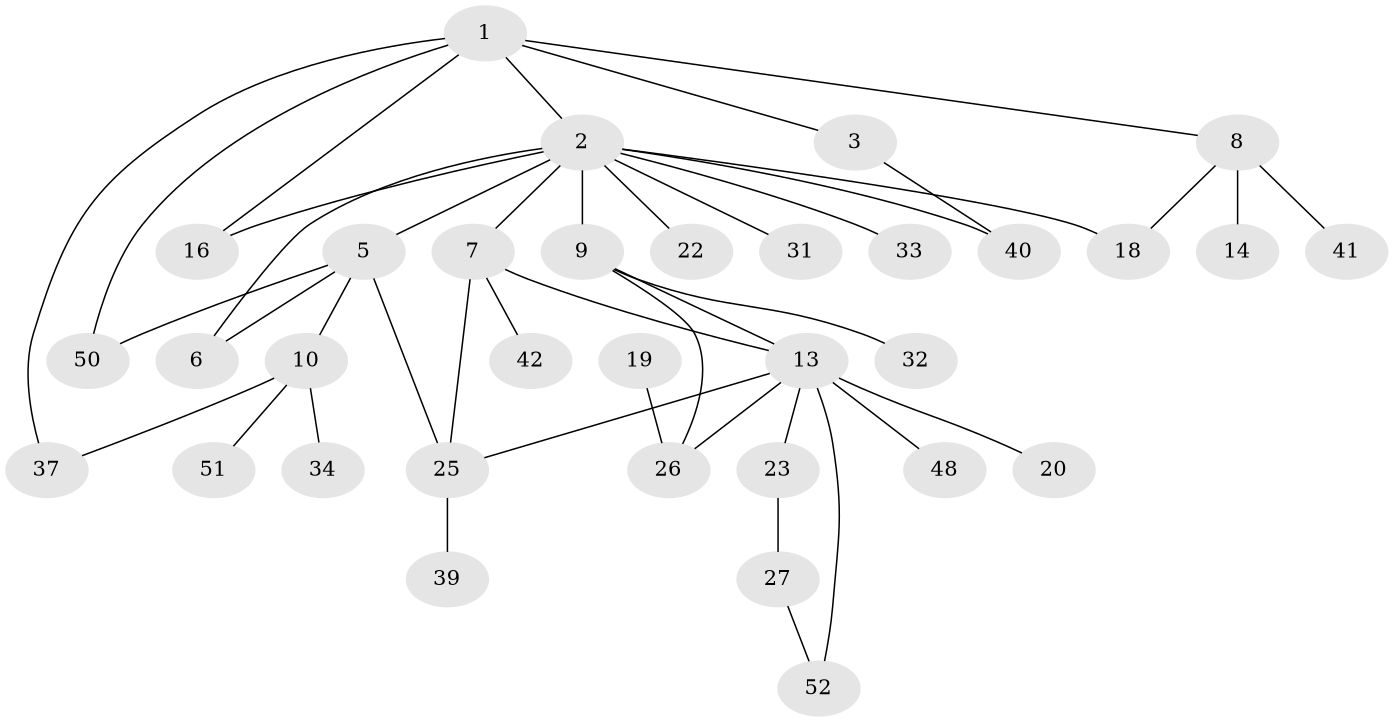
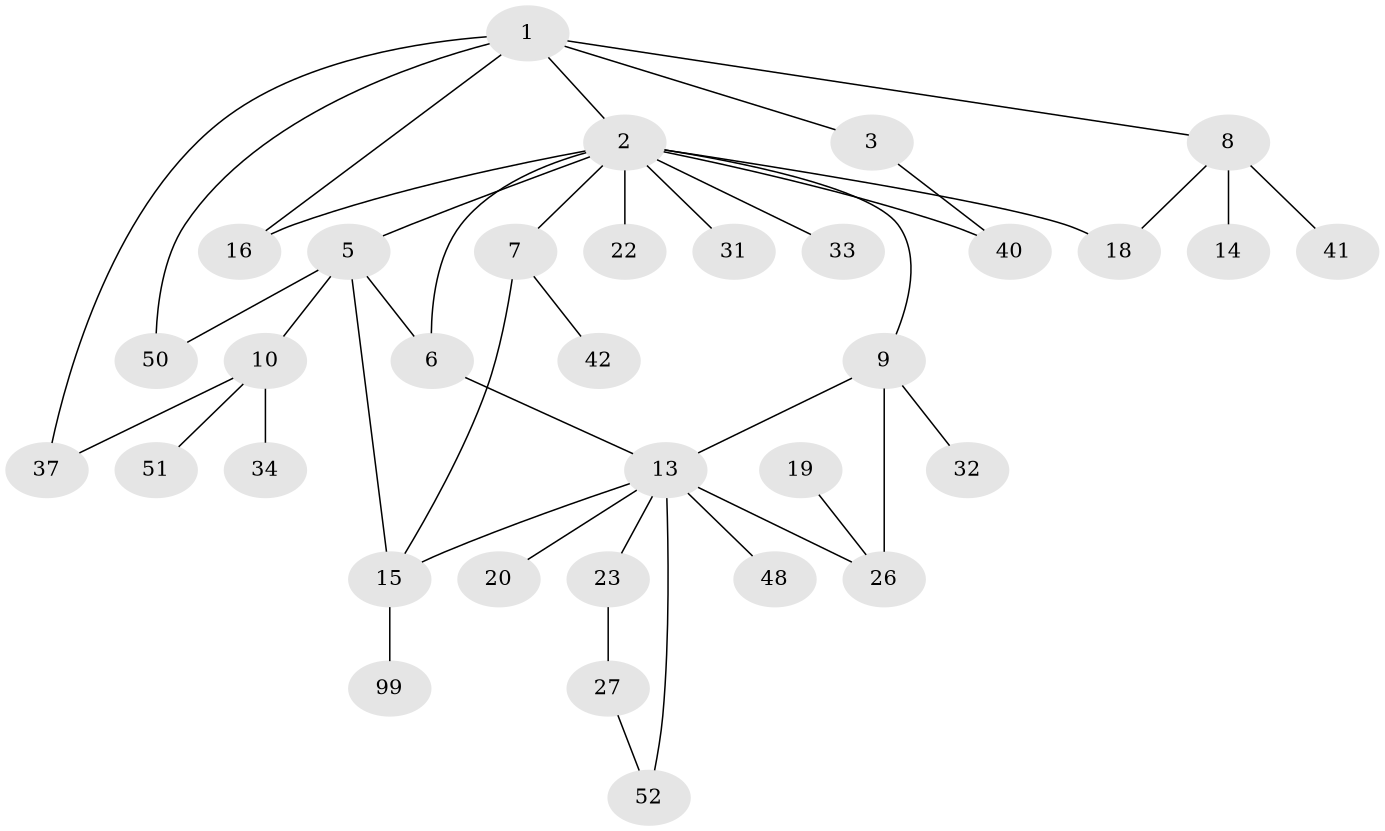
edge "7" -- "13": now "6" -- "13"
node "25": label "25" -> "15"
node "39": label "39" -> "99"
